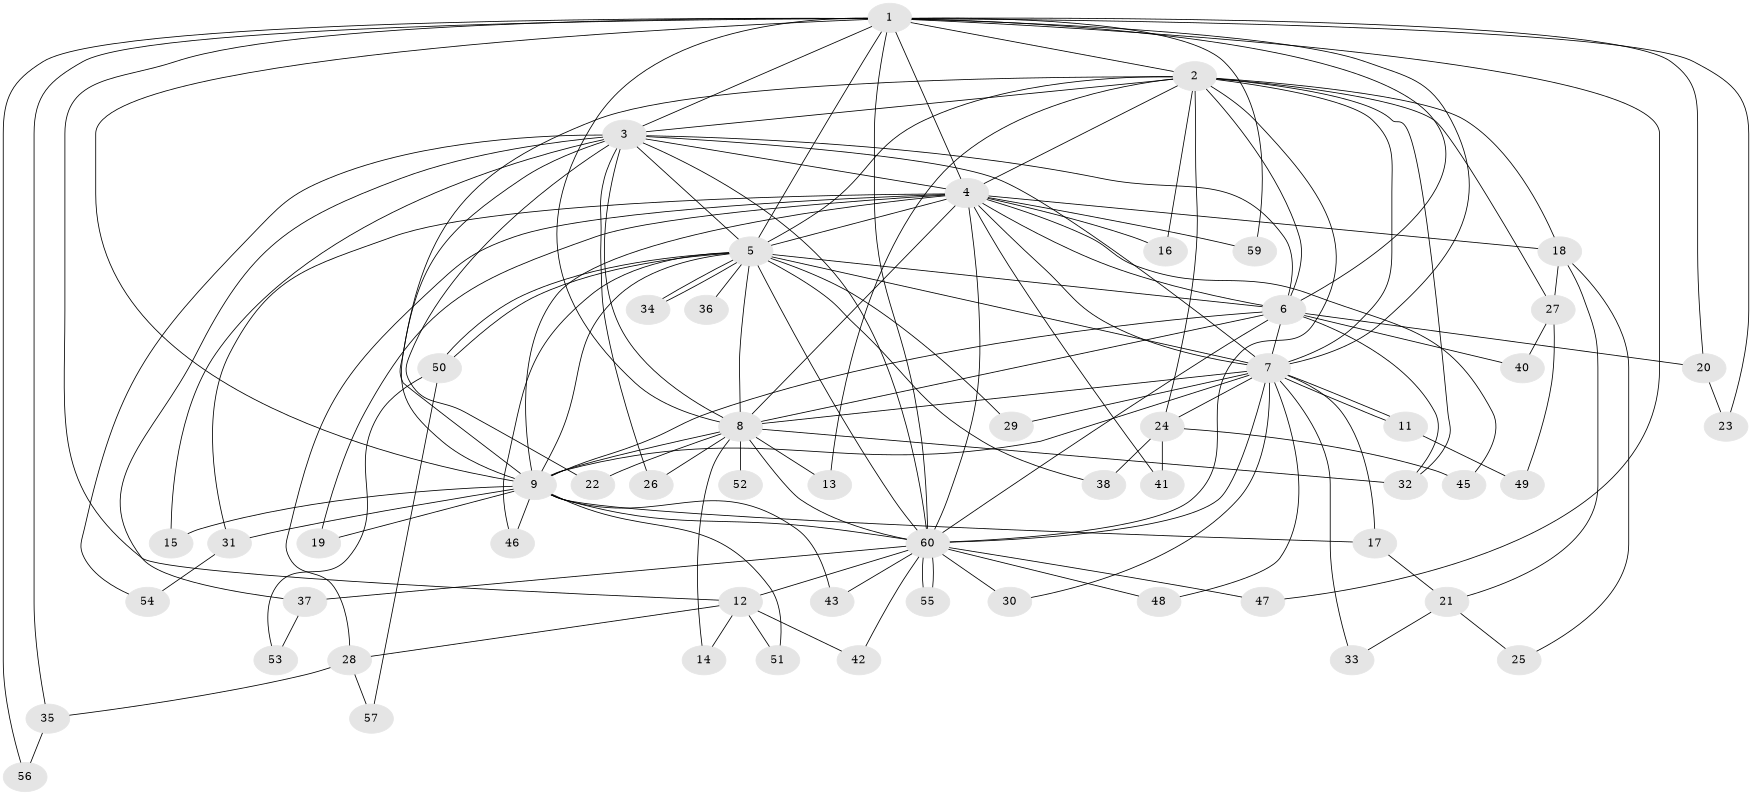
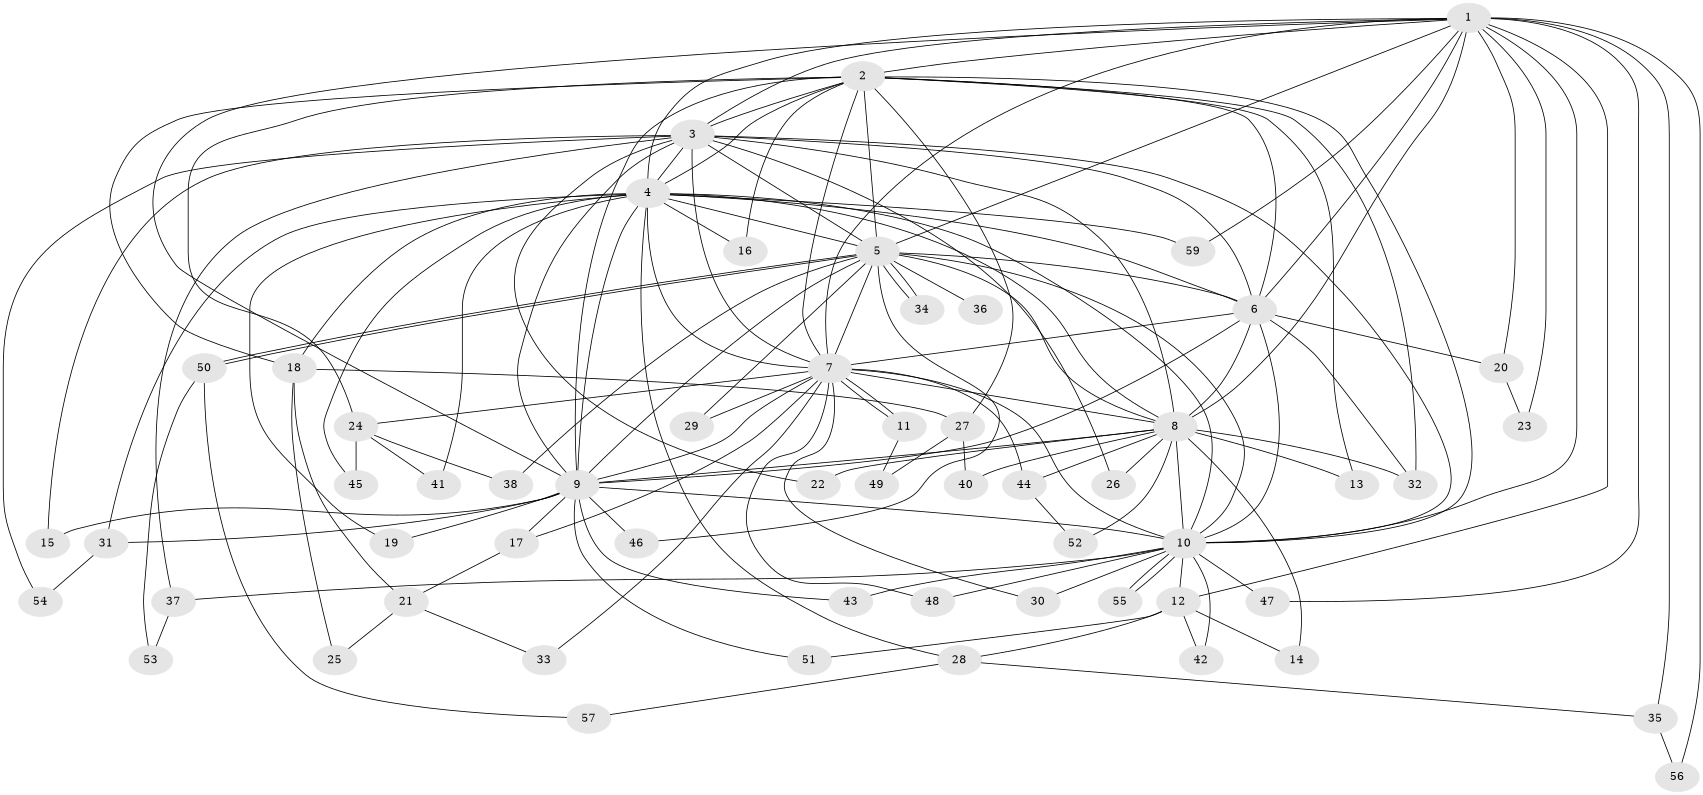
edge "6" -- "40": now "8" -- "40"
node "44": added
node "60": label "60" -> "10"
